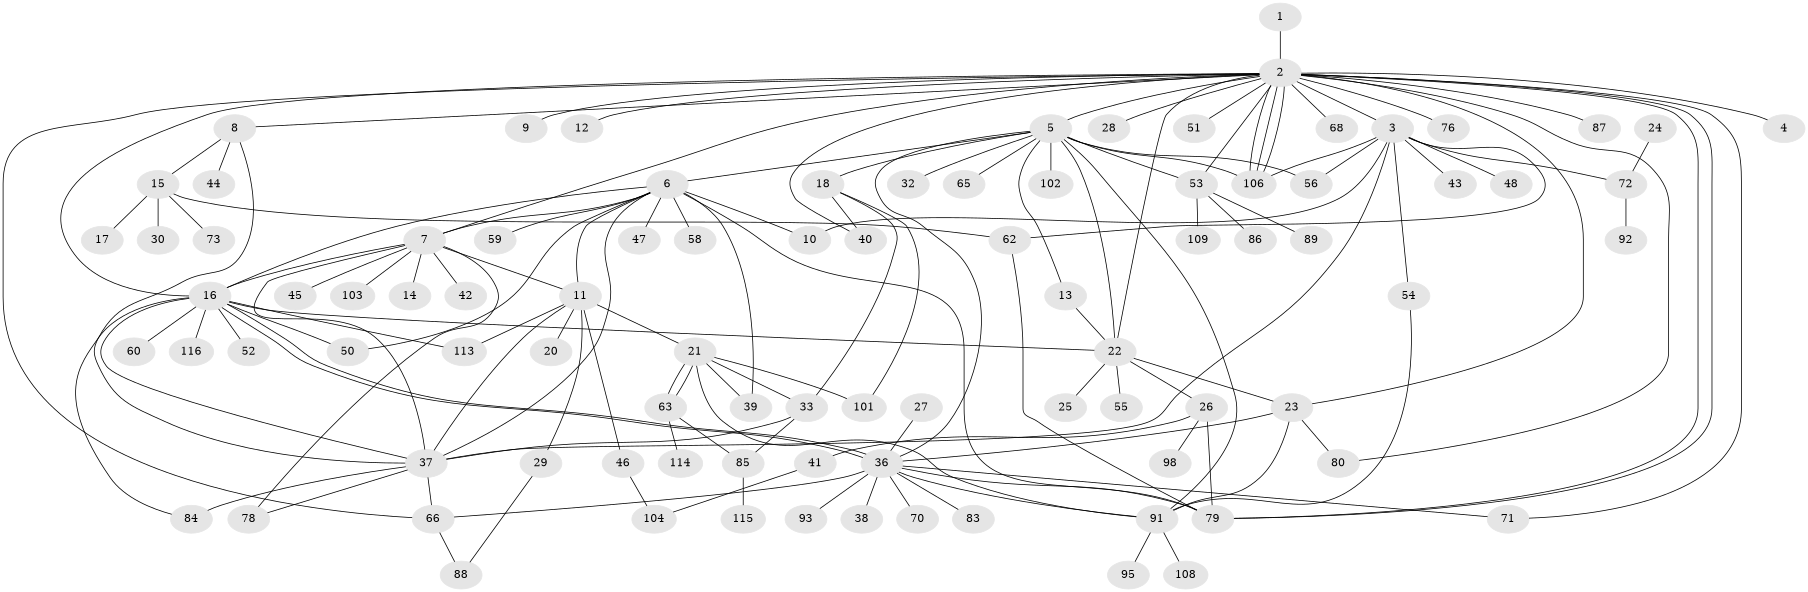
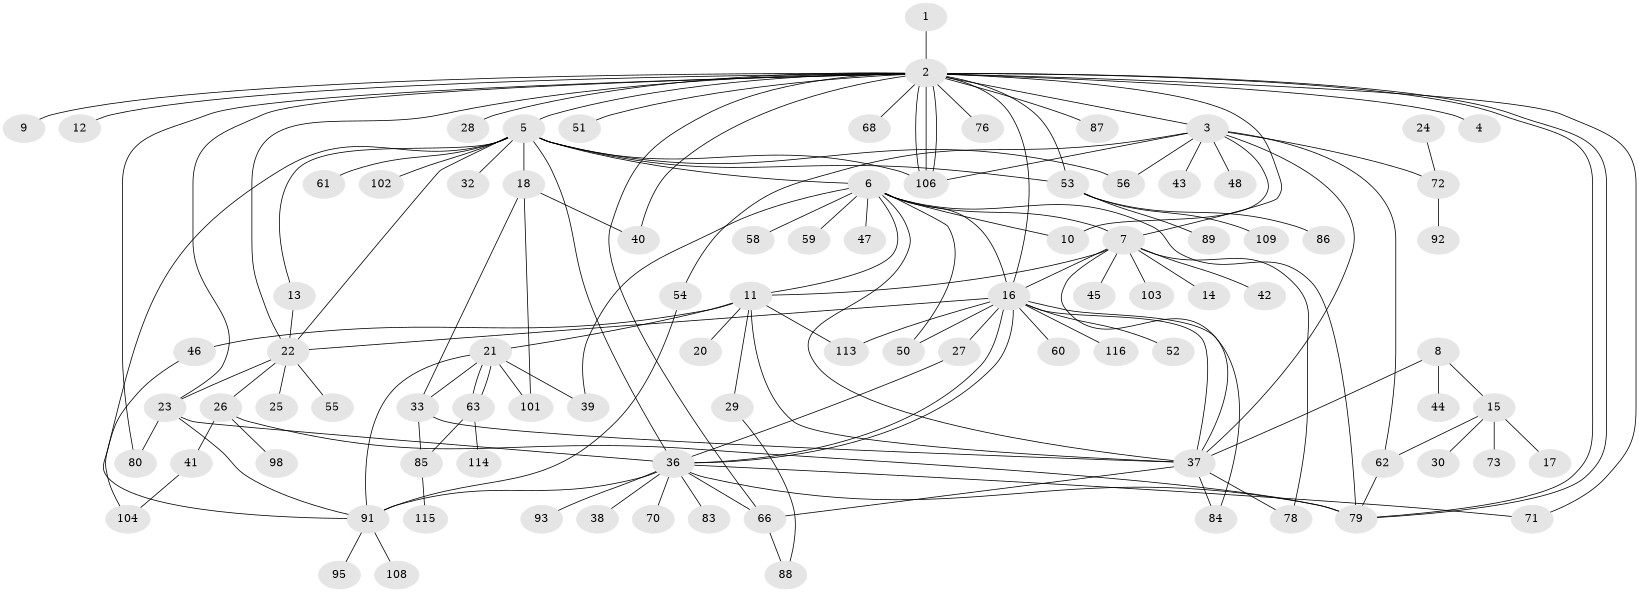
edge "2" -- "8": removed
node "65": label "65" -> "61"
edge "16" -- "27": added
